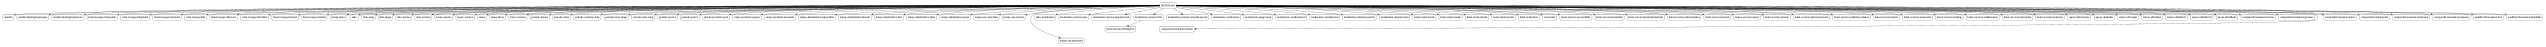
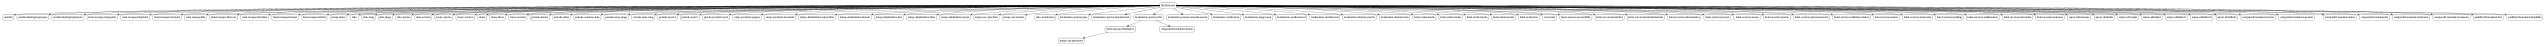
edge "MEDIA:hotel" -> "temps-axe:precedent": now "hotel-marque:HolidayInn" -> "temps-axe:precedent"
node "moins-services:sauna": label "moins-services:sauna" -> "hotel-services:sauna"
edge "MEDIA:hotel" -> "comparatif-montant:inferieur": now "localisation-precise:ville" -> "comparatif-montant:inferieur"
